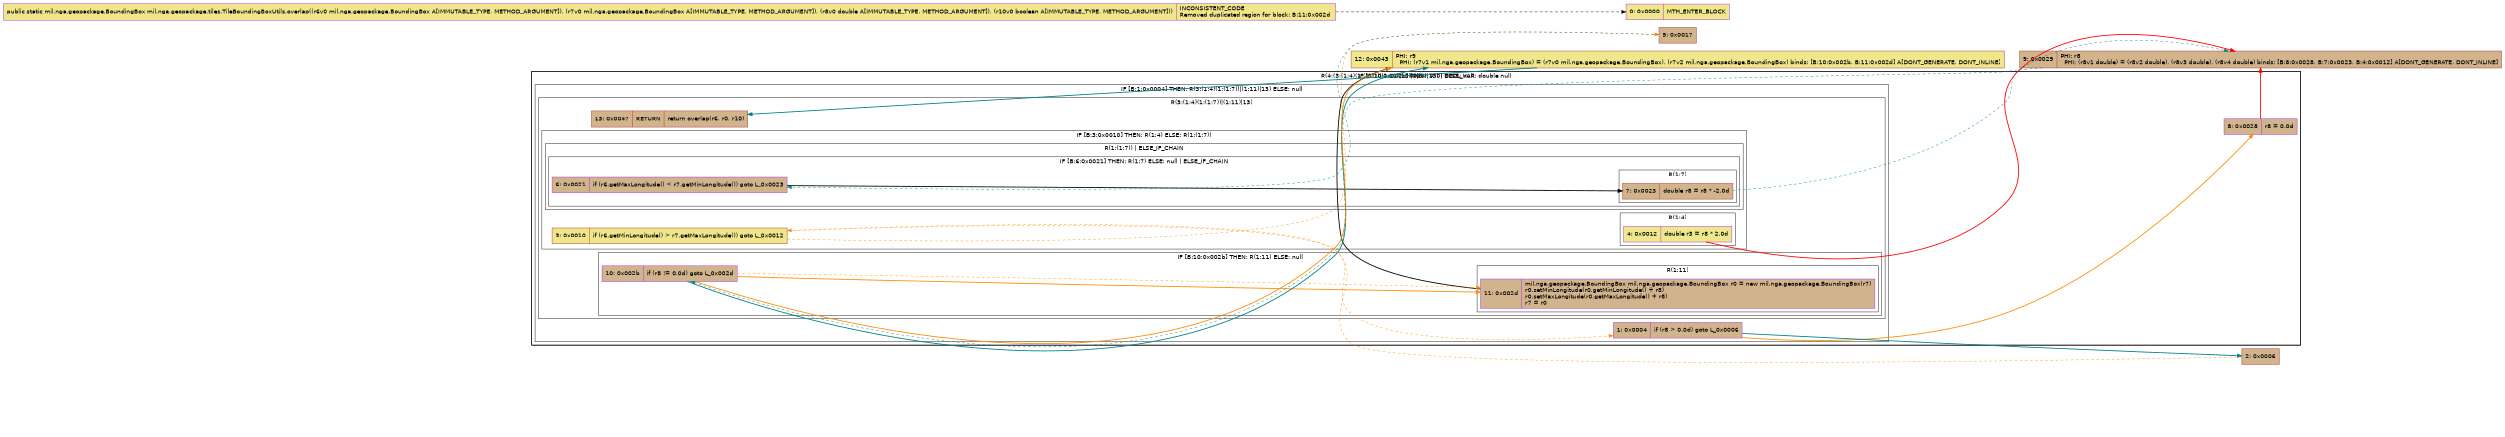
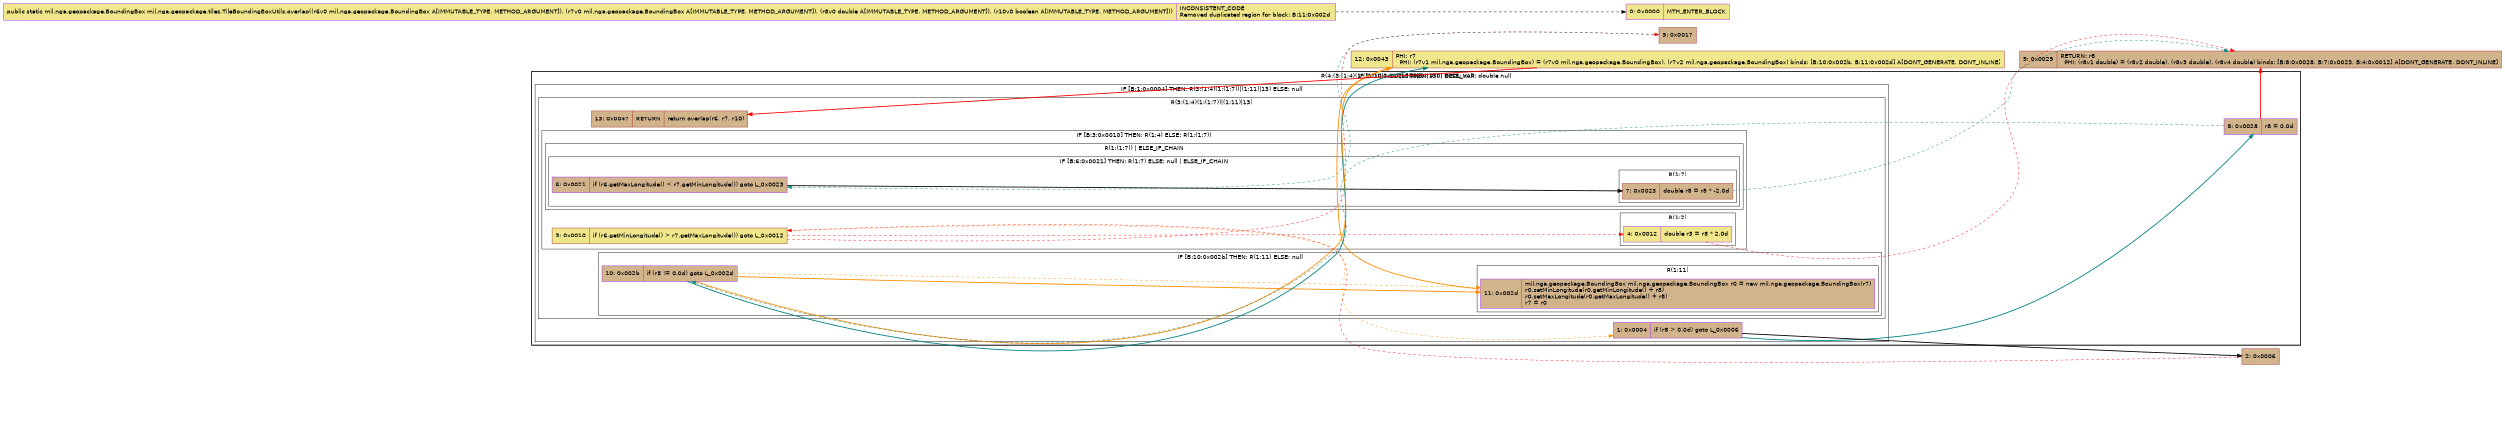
node "12: 0x0043": text "PHI: r9" -> "PHI: r7"
node "9: 0x0029": text "PHI: r8" -> "RETURN: r8"
edge "12: 0x0043" -> "13: 0x0047": color teal -> red
edge "9: 0x0029" -> "10: 0x002b": now "8: 0x0028" -> "10: 0x002b"
node "13: 0x0047": text "return overlap(r6, r0, r10)" -> "return overlap(r6, r7, r10)"
edge "4: 0x0012" -> "9: 0x0029": style bold -> dashed
edge "11: 0x002d" -> "12: 0x0043": color black -> darkorange
cluster "R(1:4)": label "R(1:4)" -> "R(1:2)"
edge "3: 0x0010" -> "5: 0x0017": color darkorange -> red
edge "3: 0x0010" -> "4: 0x0012": added
edge "1: 0x0004" -> "8: 0x0028": color darkorange -> teal
edge "1: 0x0004" -> "2: 0x0006": color teal -> black
edge "2: 0x0006" -> "3: 0x0010": color darkorange -> red
